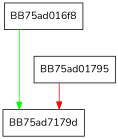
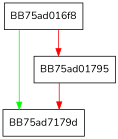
edge "BB75ad016f8" -> "BB75ad01795": added
